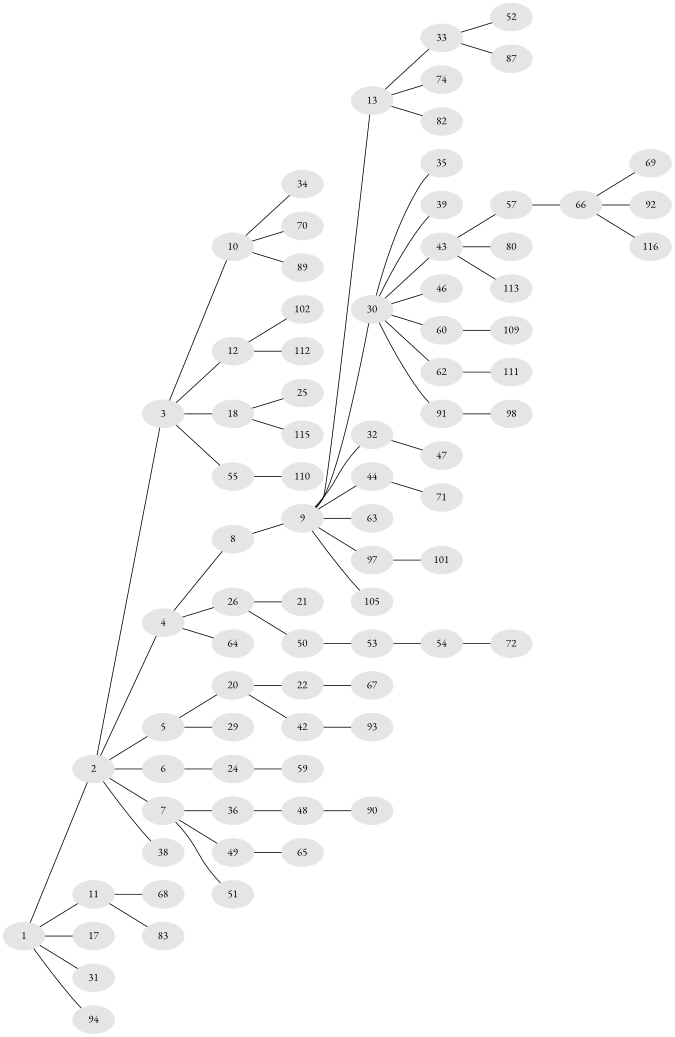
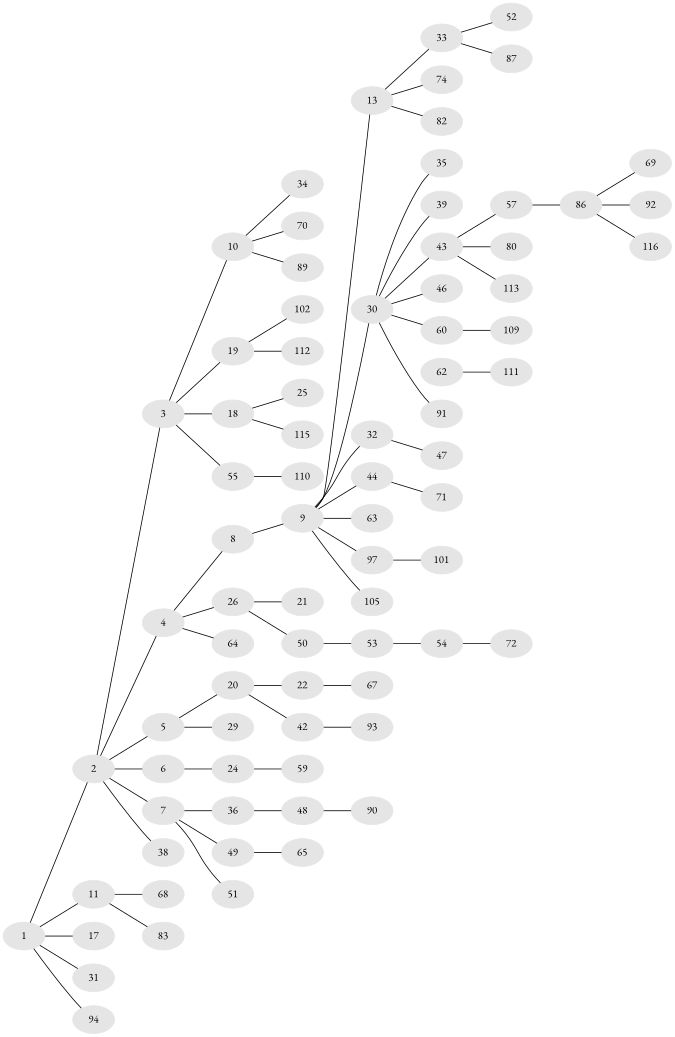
node "66": label "66" -> "86"
edge "30" -- "62": removed
node "12": label "12" -> "19"
node "98": removed
